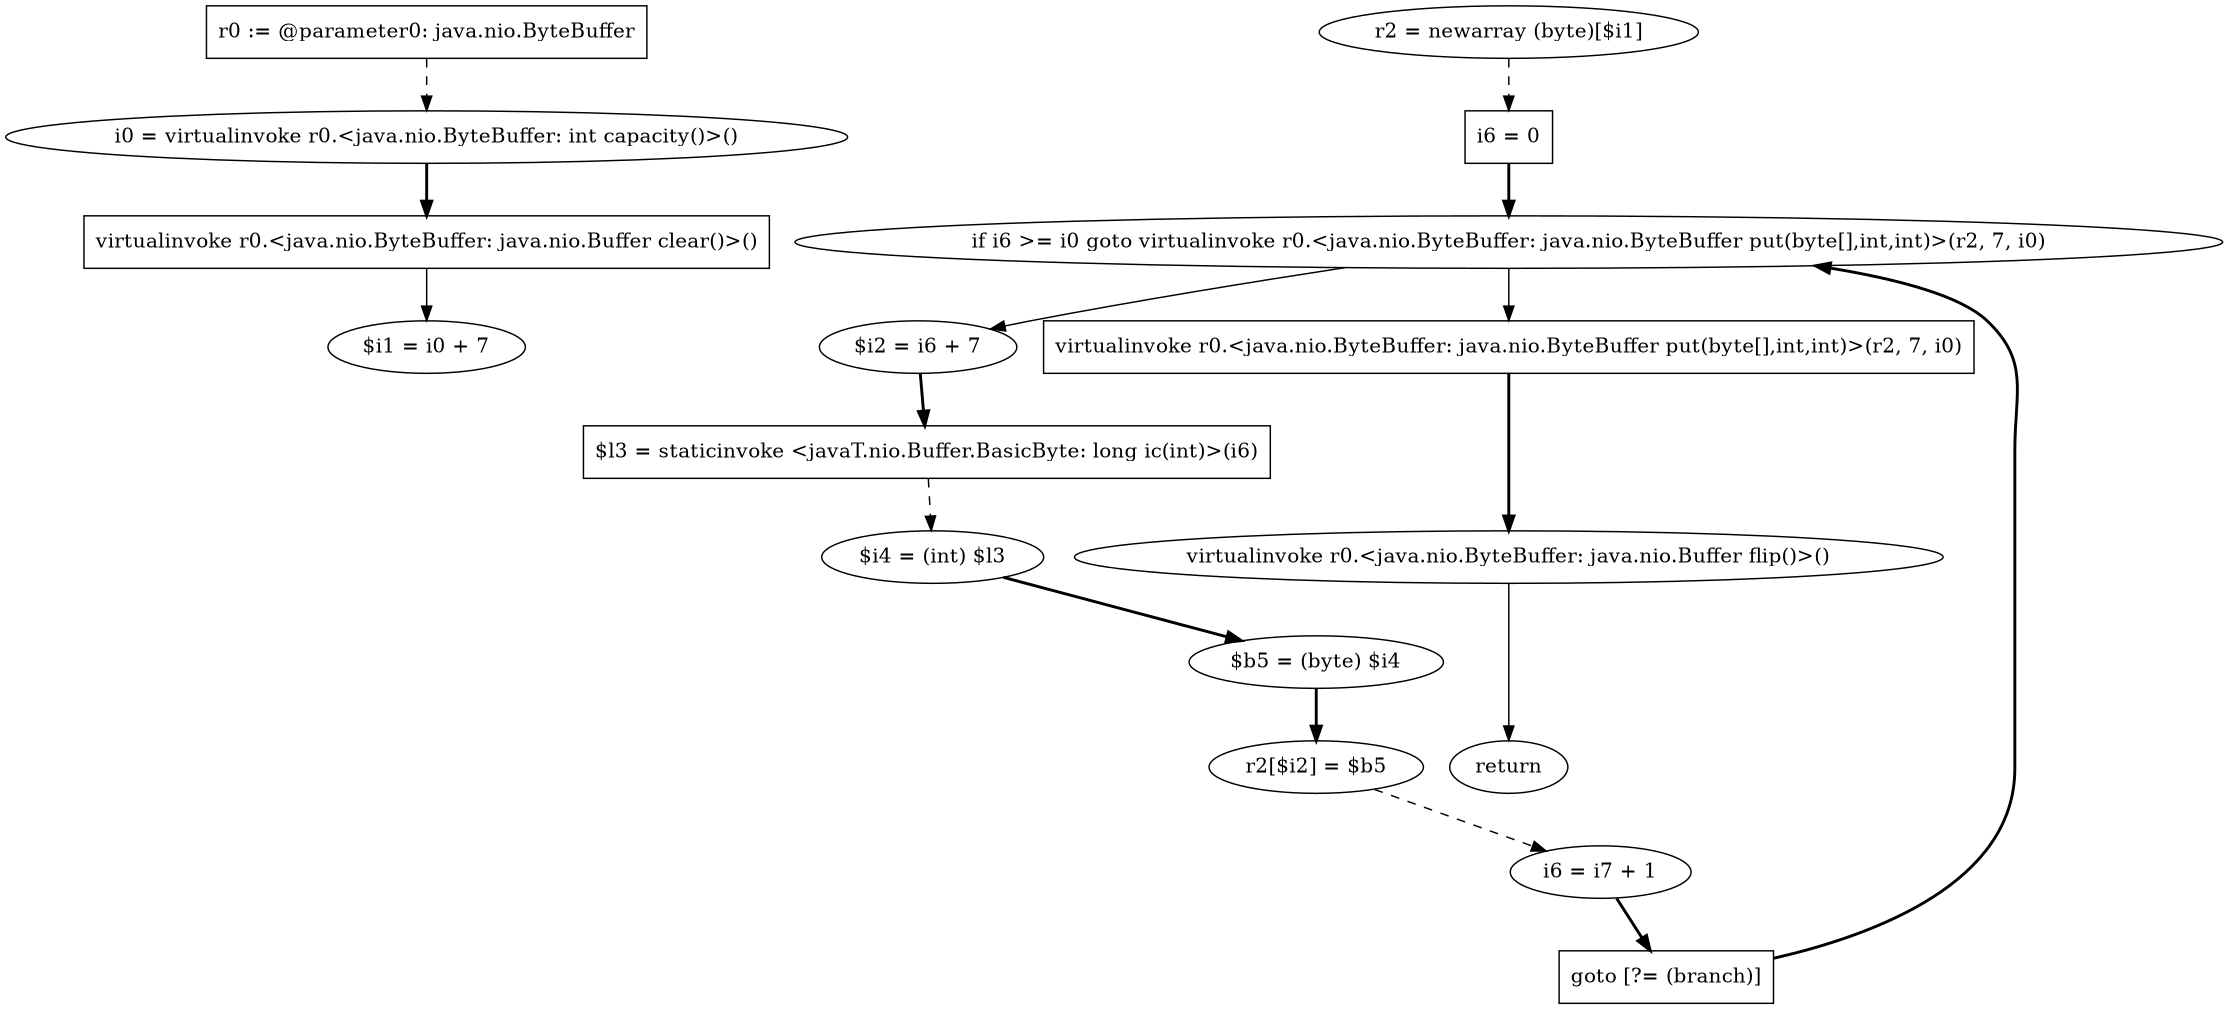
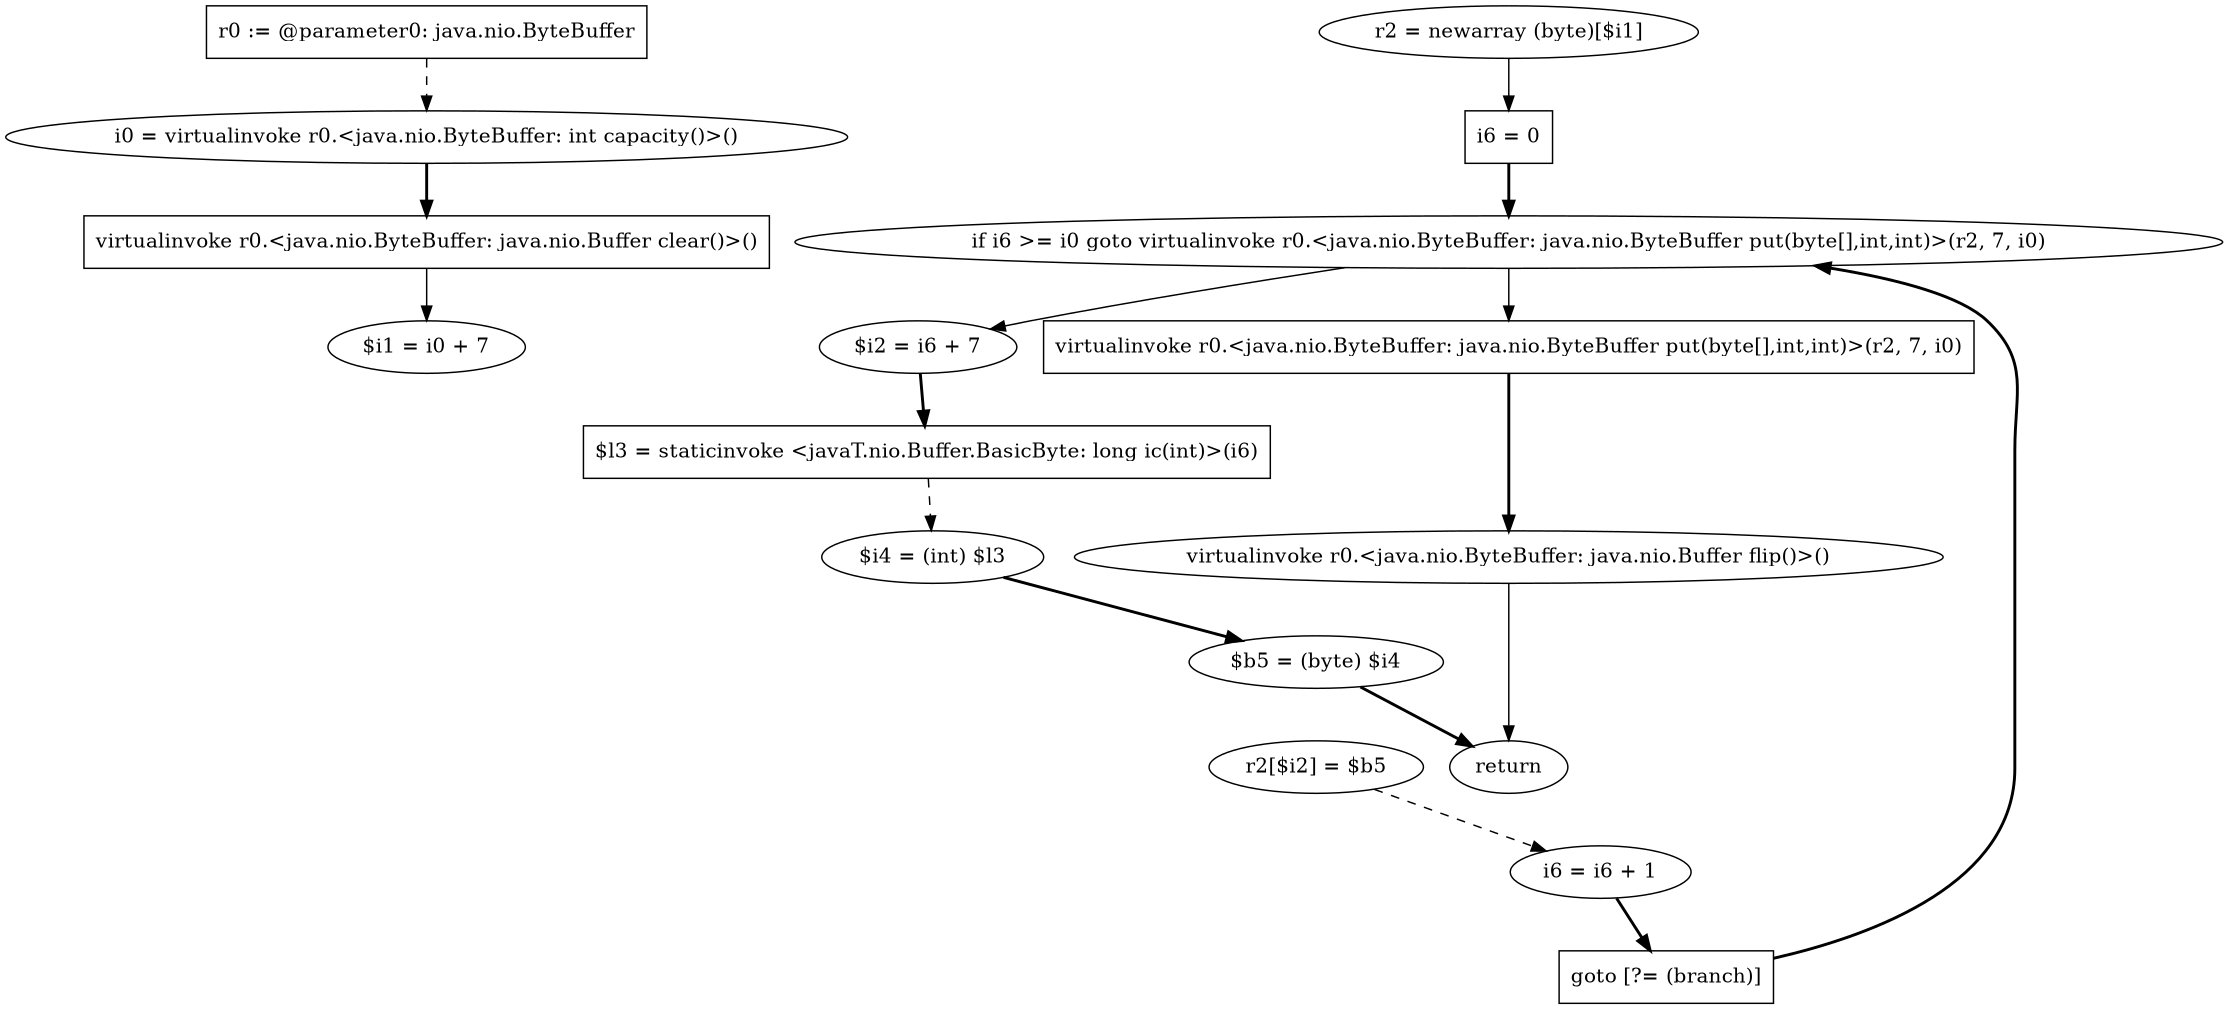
edge "r2 = newarray (byte)[$i1]" -> "i6 = 0": style dashed -> solid
edge "$b5 = (byte) $i4" -> "r2[$i2] = $b5": now "$b5 = (byte) $i4" -> "return"
node "i6 = i7 + 1": label "i6 = i7 + 1" -> "i6 = i6 + 1"
